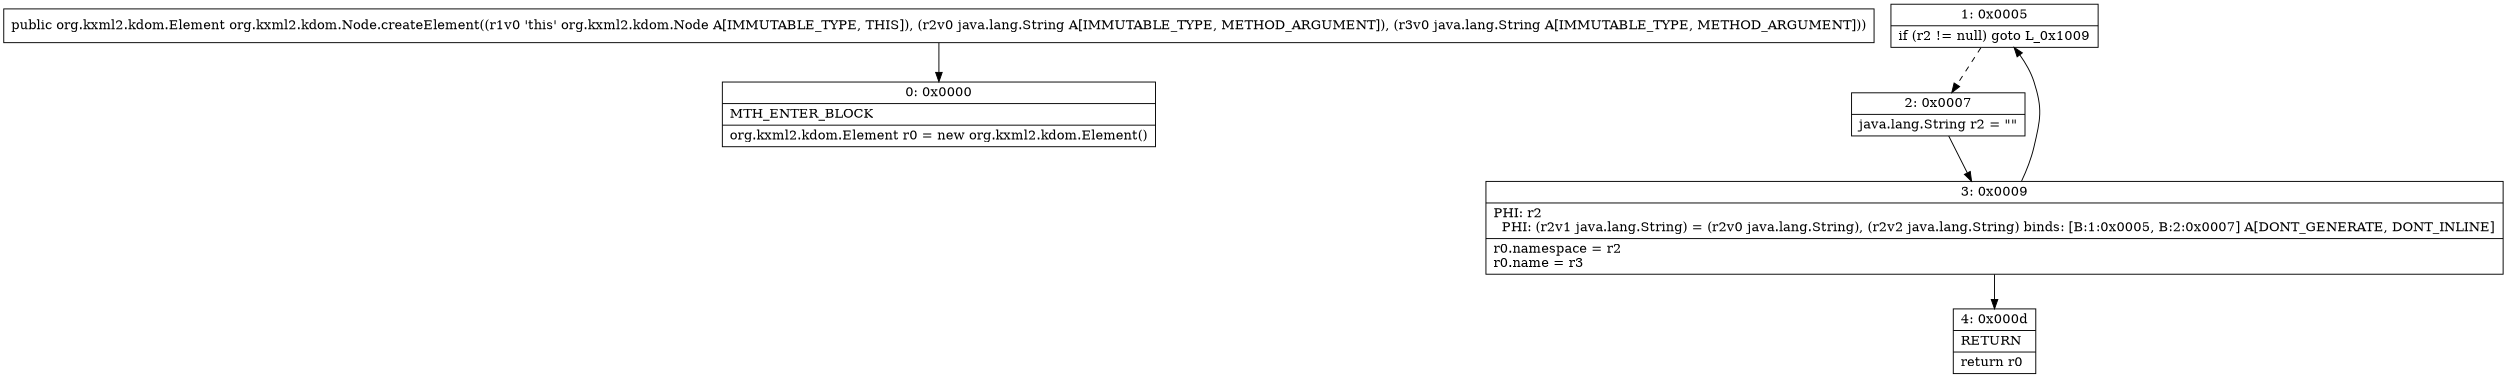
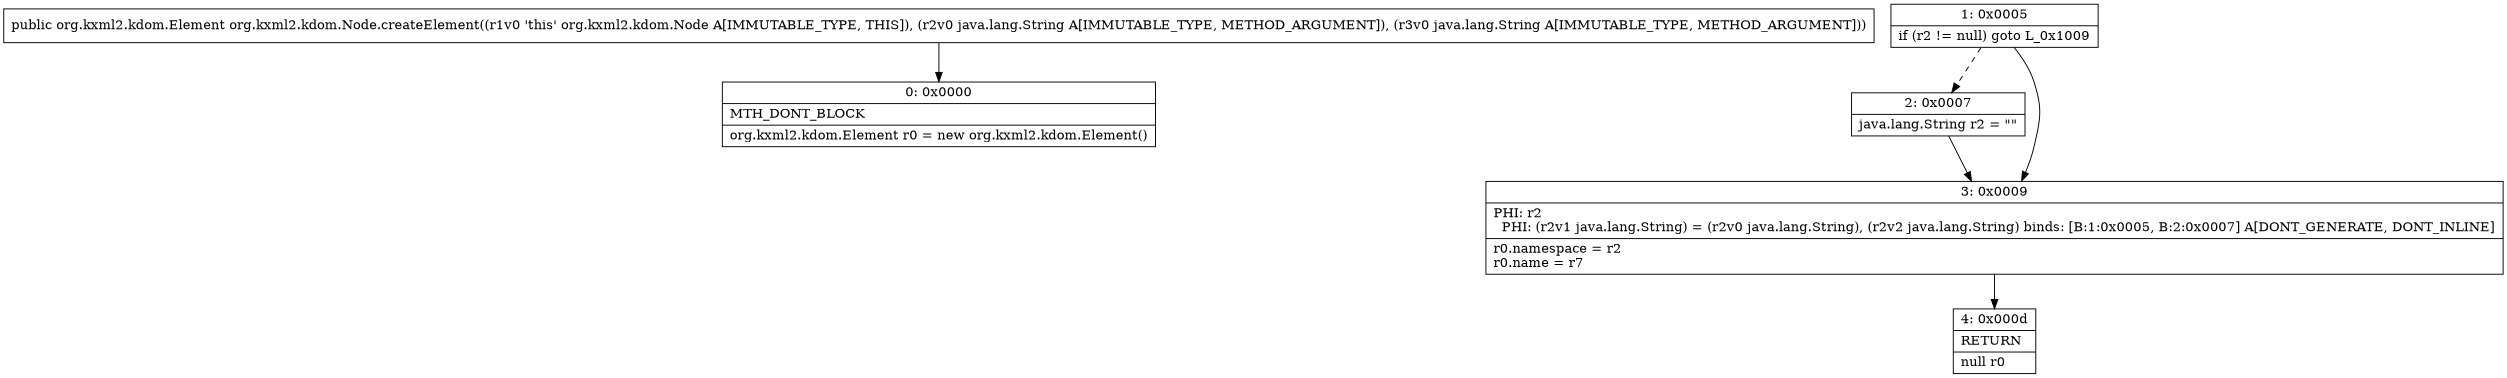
node "0: 0x0000": text "MTH_ENTER_BLOCK" -> "MTH_DONT_BLOCK"
edge "3: 0x0009" -> "1: 0x0005": reversed
node "3: 0x0009": text "r0.name = r3" -> "r0.name = r7"
node "4: 0x000d": text "return r0" -> "null r0"
